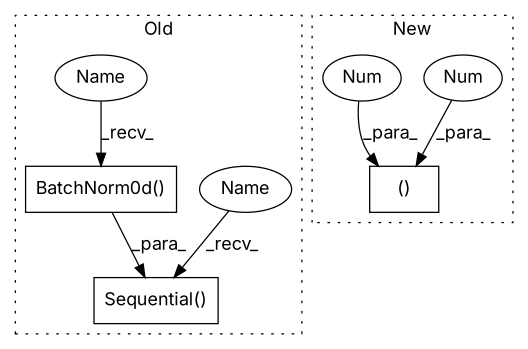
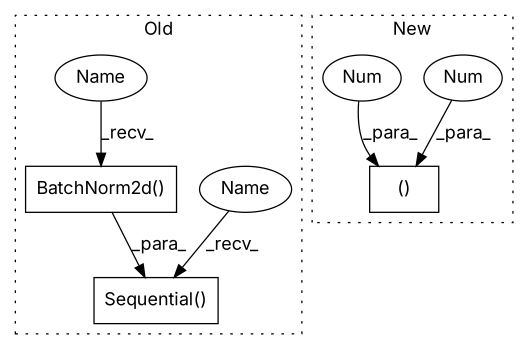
node "BatchNorm0d()": label "BatchNorm0d()" -> "BatchNorm2d()"
